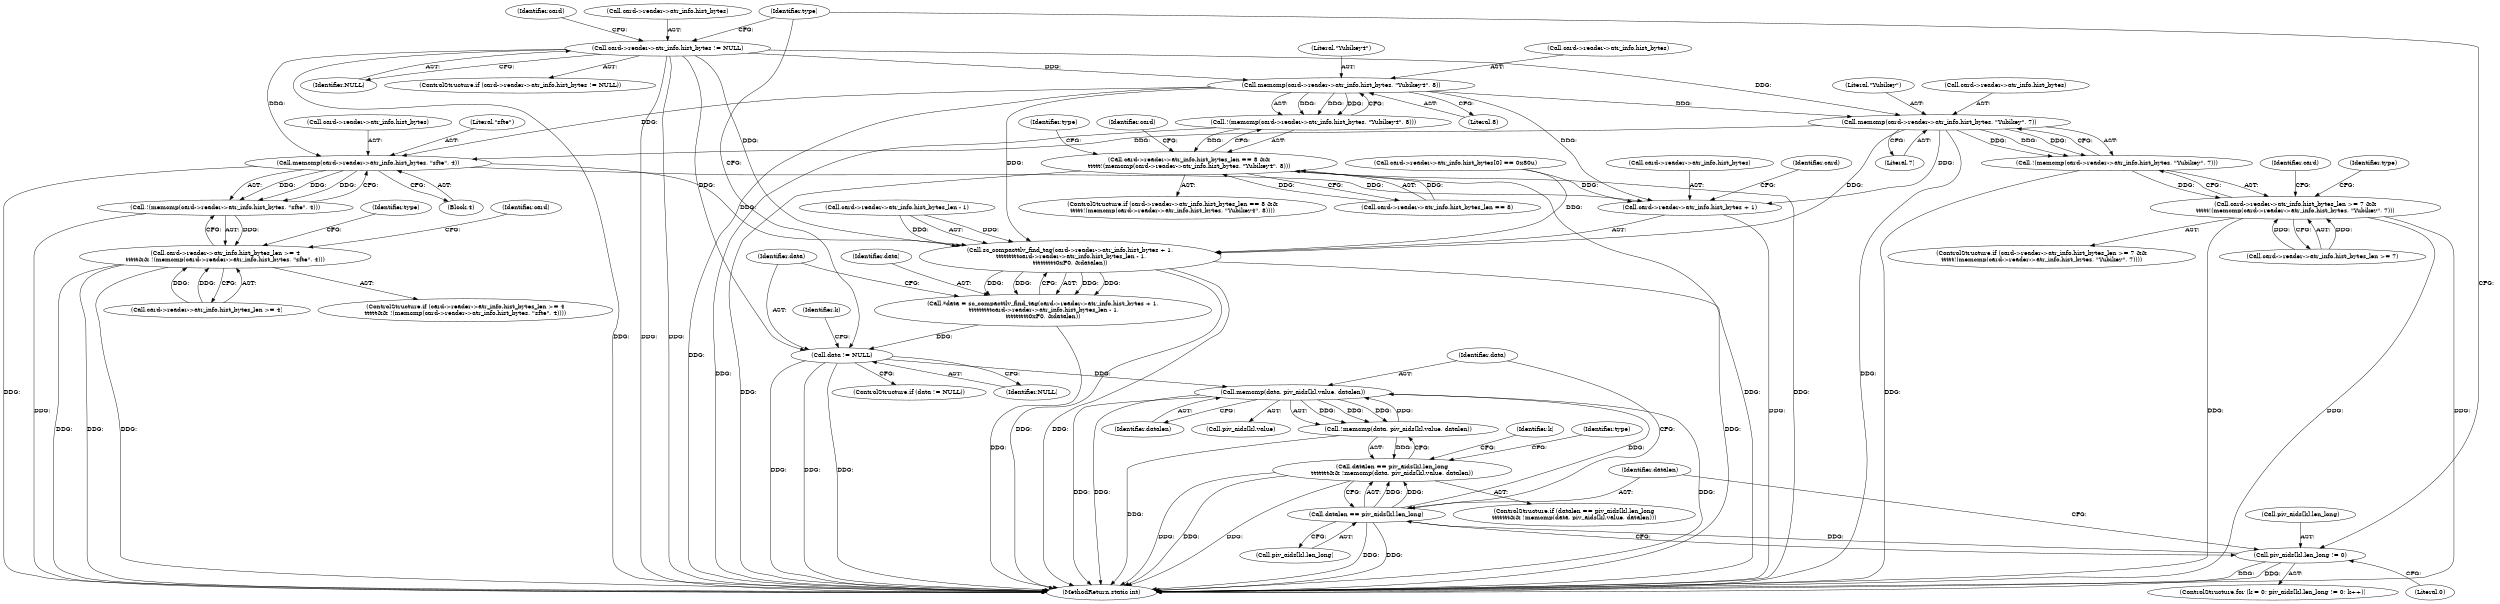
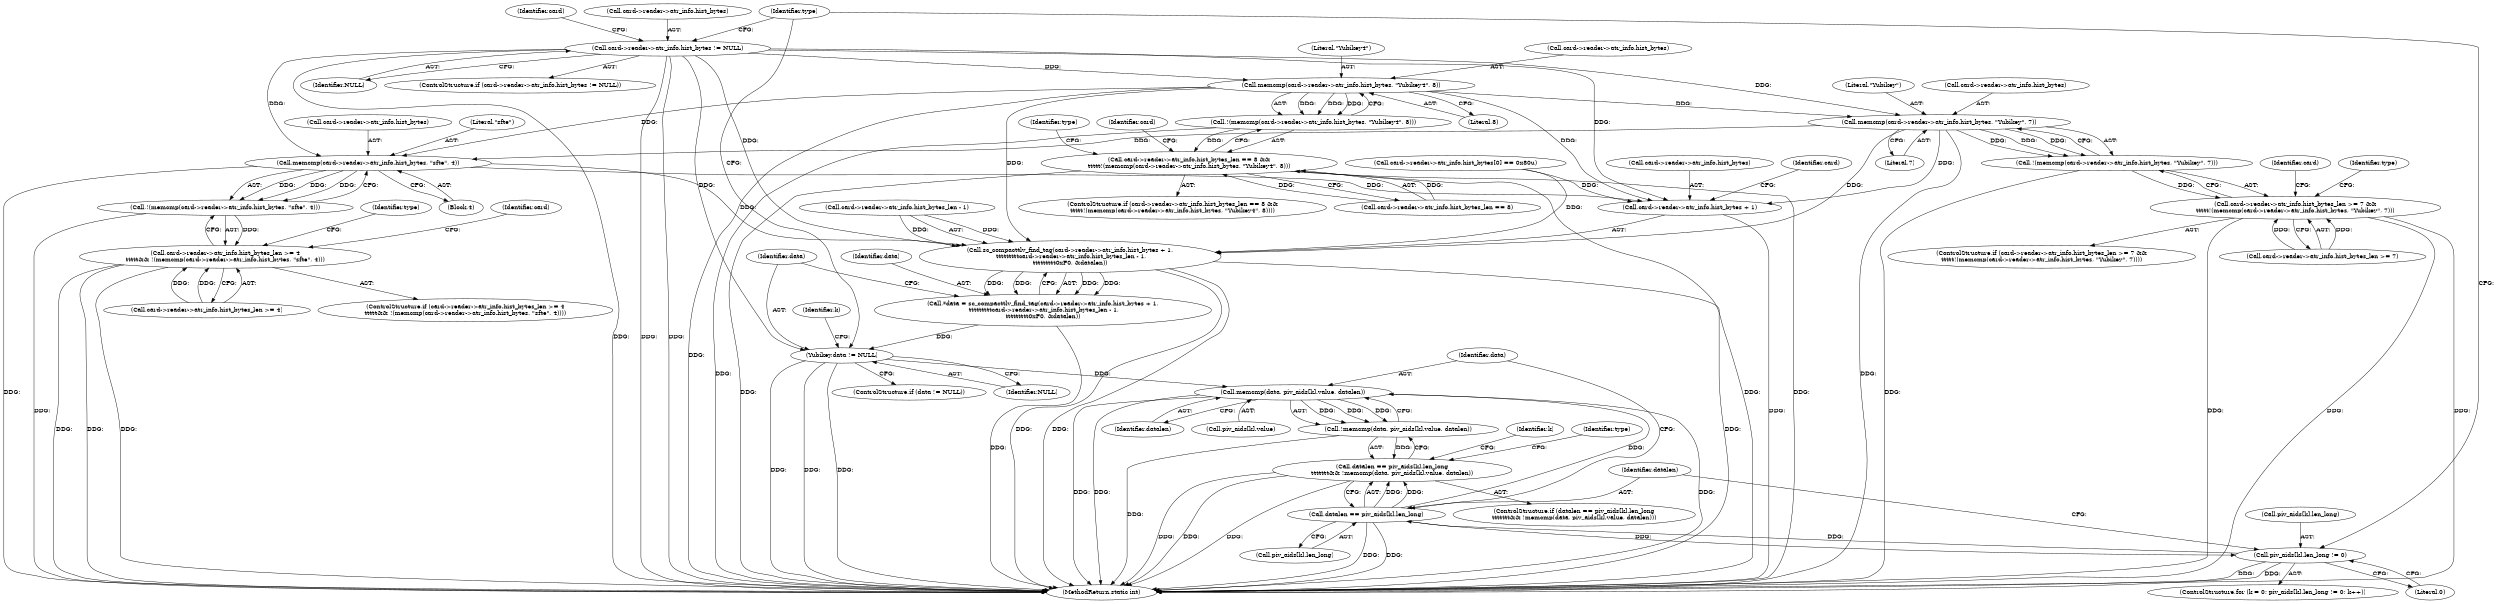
edge "(Call,card->reader->atr_info.hist_bytes != NULL)" -> "(Call,card->reader->atr_info.hist_bytes + 1)": added, label "DDG:"
node "(Call,data != NULL)": label "(Call,data != NULL)" -> "(Yubikey,data != NULL)"
edge "(Call,memcmp(data, piv_aids[k].value, datalen))" -> "(Call,piv_aids[k].value)": reversed
edge "(Call,!memcmp(data, piv_aids[k].value, datalen))" -> "(Call,memcmp(data, piv_aids[k].value, datalen))": label "DDG: " -> "CFG: "
edge "(Call,datalen == piv_aids[k].len_long)" -> "(Call,piv_aids[k].len_long != 0)": label "CFG: " -> "DDG: "
edge "(Call,piv_aids[k].len_long != 0)" -> "(Literal,0)": added, label "CFG:"
